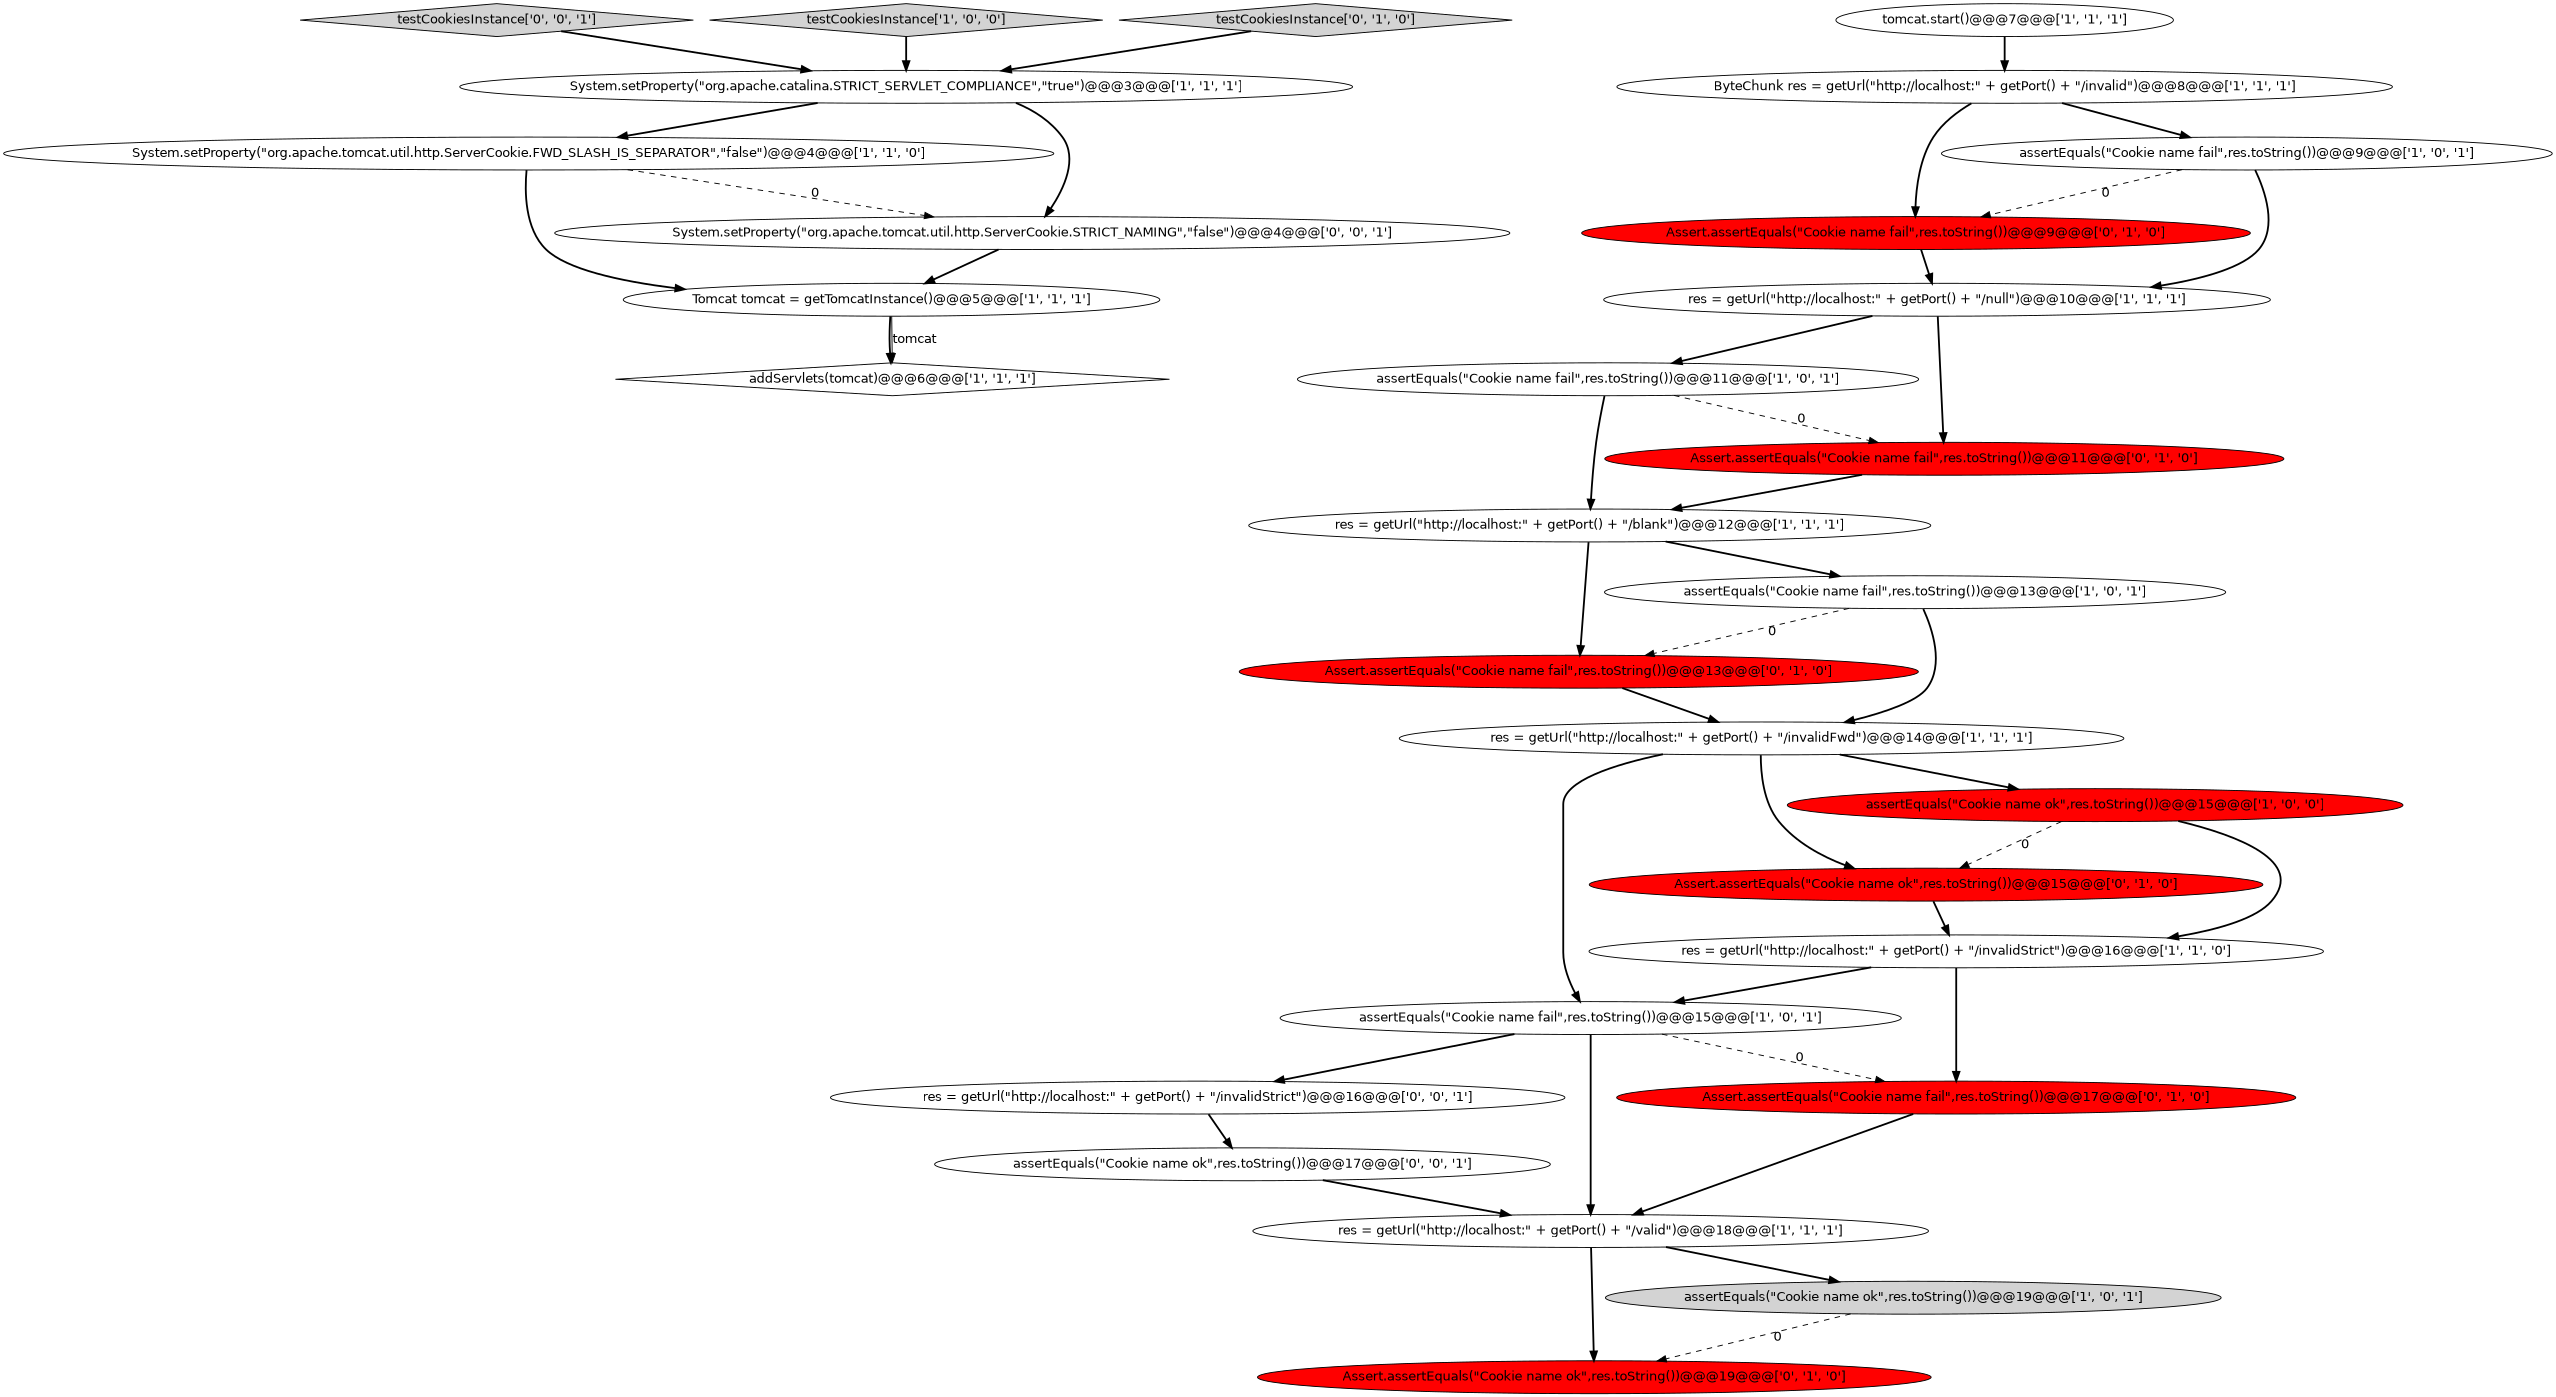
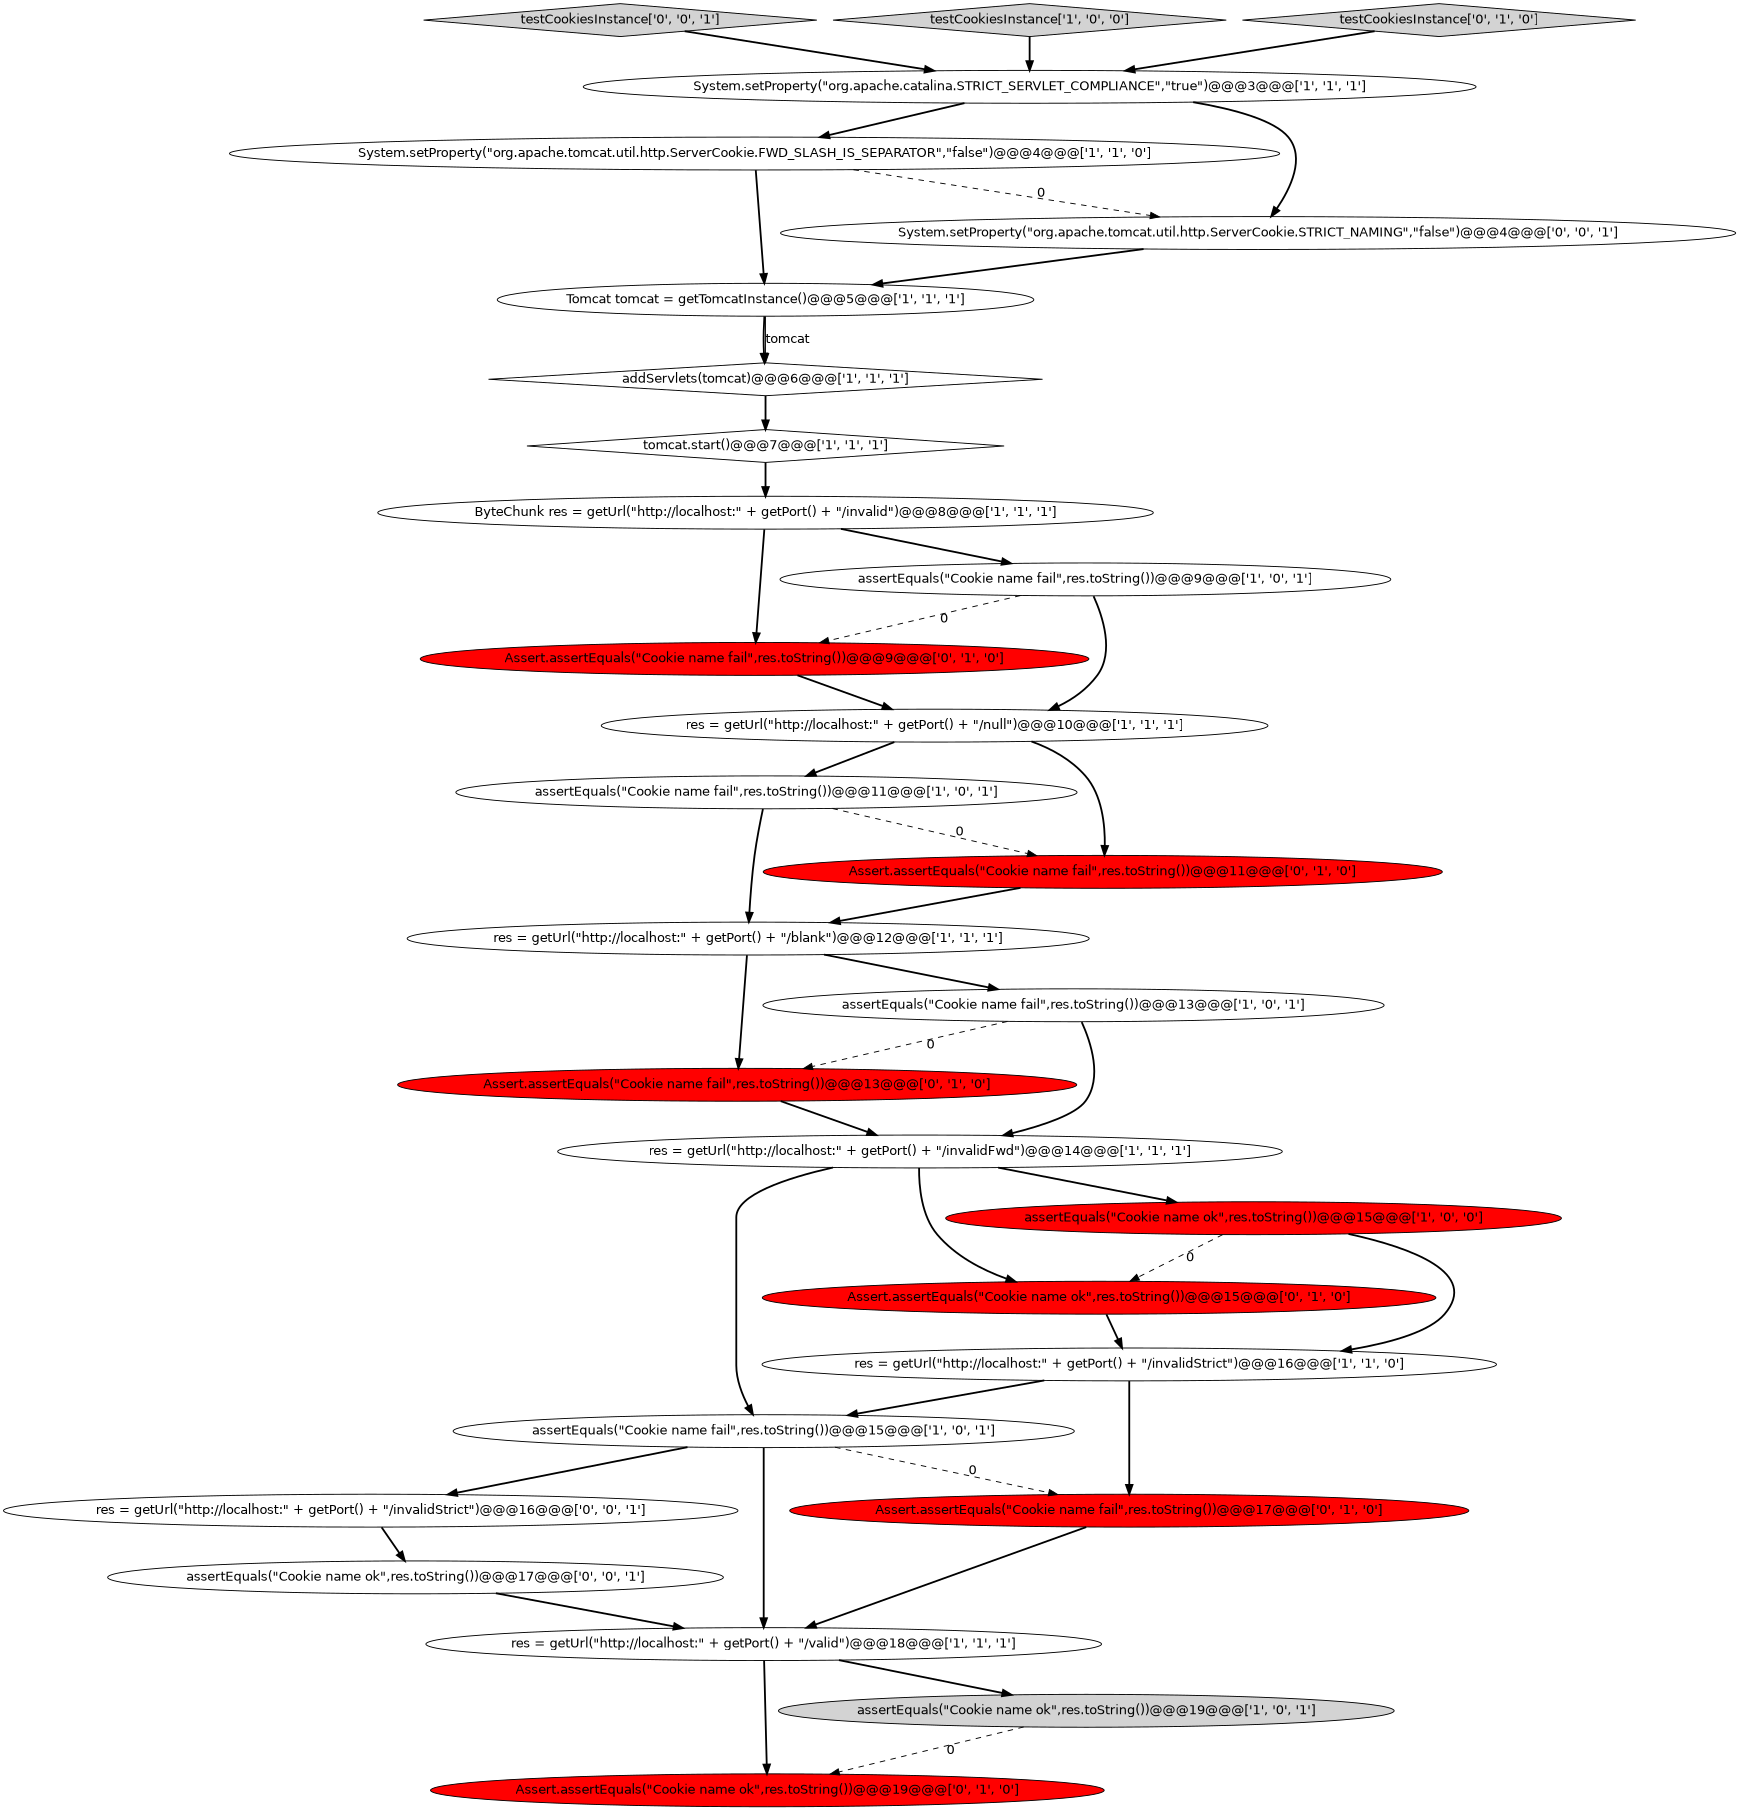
node "tomcat.start()@@@7@@@['1', '1', '1']": shape ellipse -> diamond
edge "addServlets(tomcat)@@@6@@@['1', '1', '1']" -> "tomcat.start()@@@7@@@['1', '1', '1']": added
